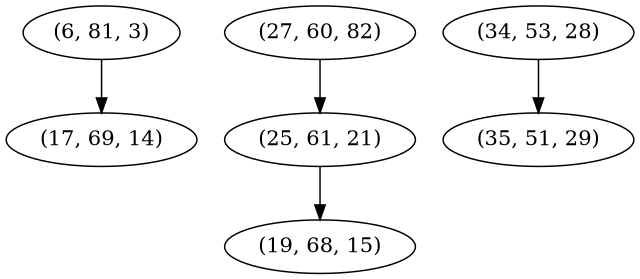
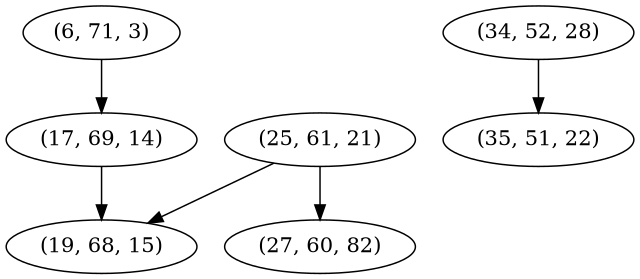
node "(6, 81, 3)": label "(6, 81, 3)" -> "(6, 71, 3)"
node "(34, 53, 28)": label "(34, 53, 28)" -> "(34, 52, 28)"
edge "(27, 60, 82)" -> "(25, 61, 21)": reversed
node "(35, 51, 29)": label "(35, 51, 29)" -> "(35, 51, 22)"
edge "(17, 69, 14)" -> "(19, 68, 15)": added
